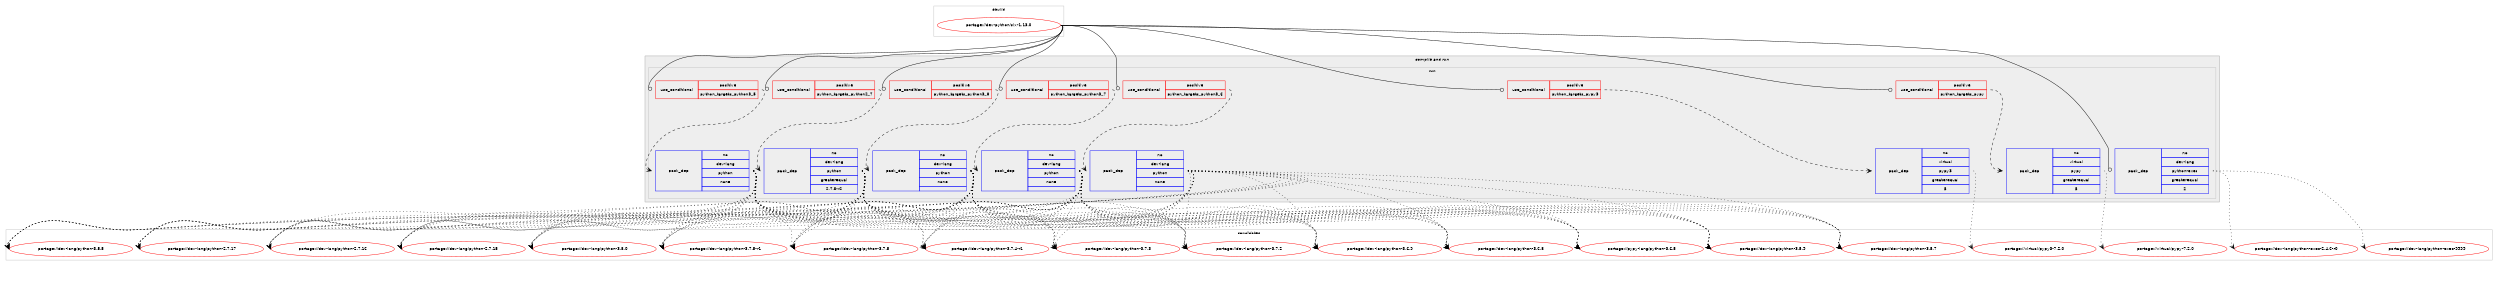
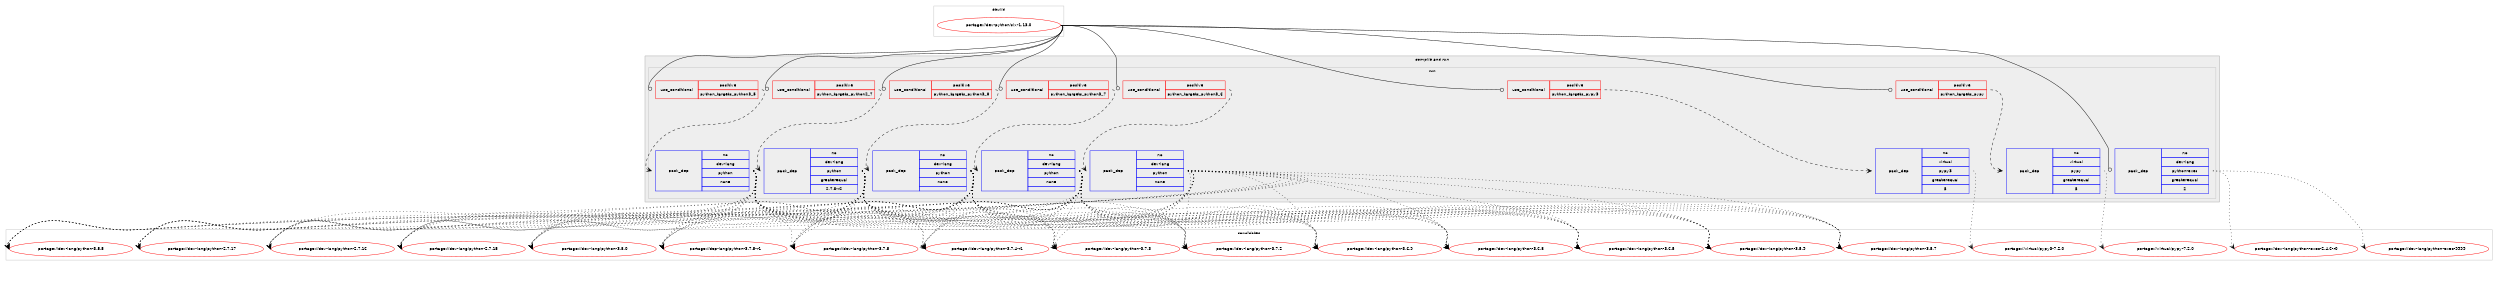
node "portage://dev-lang/python-3.7.5-r1": label "portage://dev-lang/python-3.7.5-r1" -> "portage://dep-lang/python-3.7.5-r1"
node "portage://pypy-lang/python-3.6.5": label "portage://pypy-lang/python-3.6.5" -> "portage://dev-lang/python-3.6.5"
